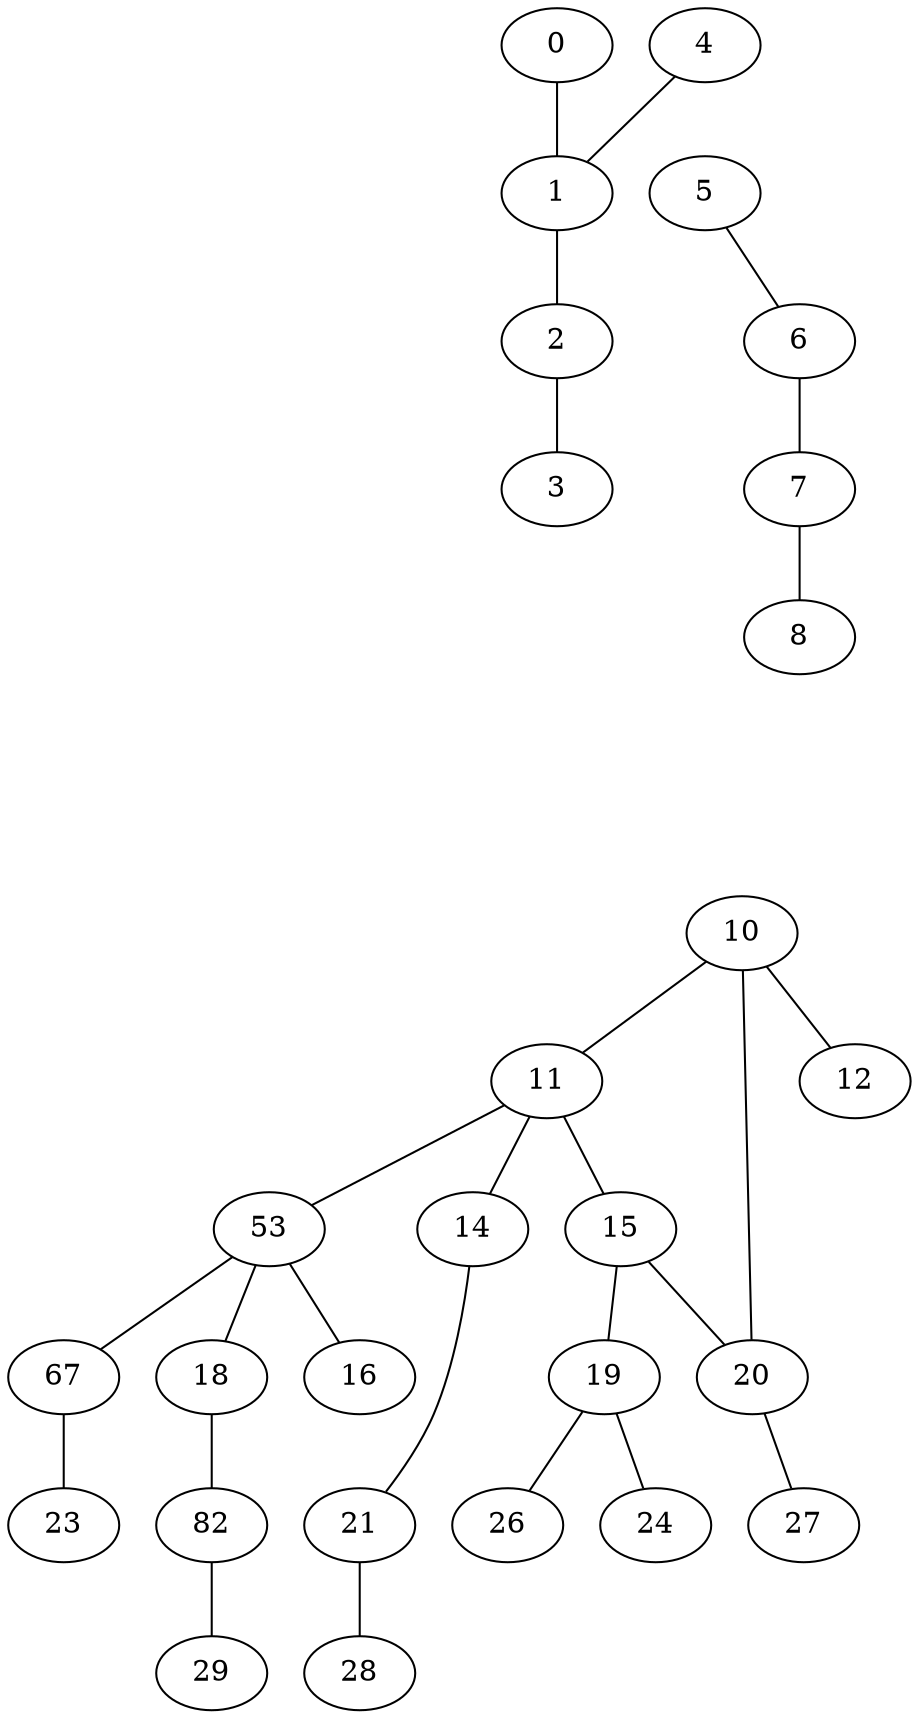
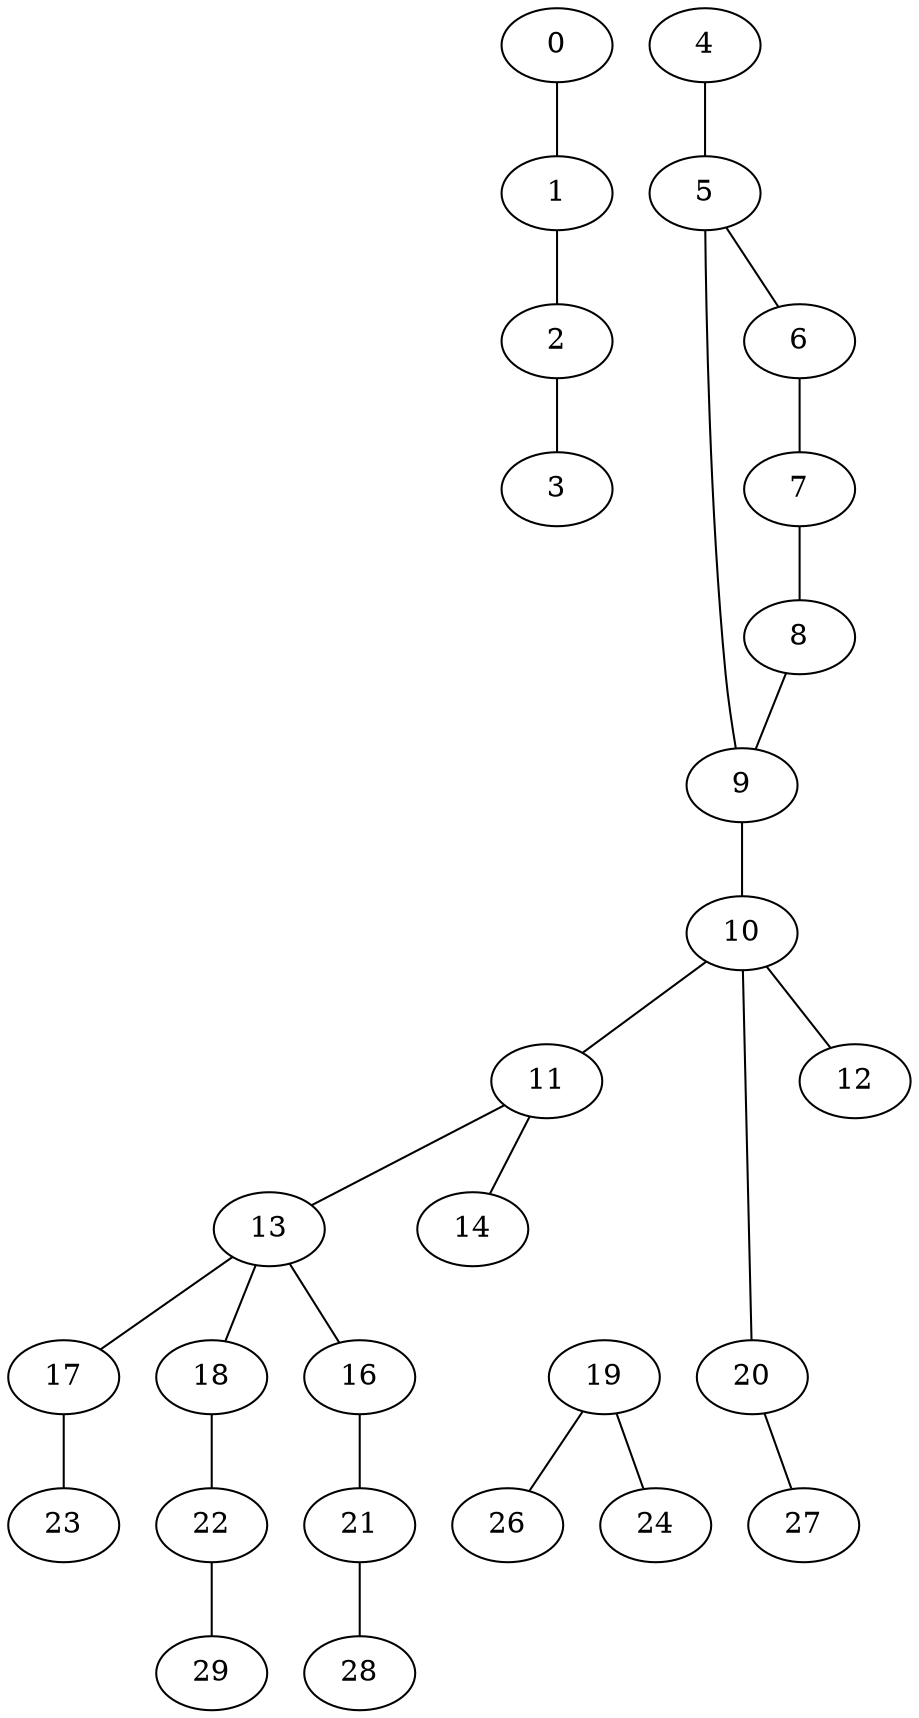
edge "4" -- "1": now "4" -- "5"
node "9": added
node "53": label "53" -> "13"
node "15": removed
node "67": label "67" -> "17"
edge "14" -- "21": now "16" -- "21"
node "82": label "82" -> "22"
